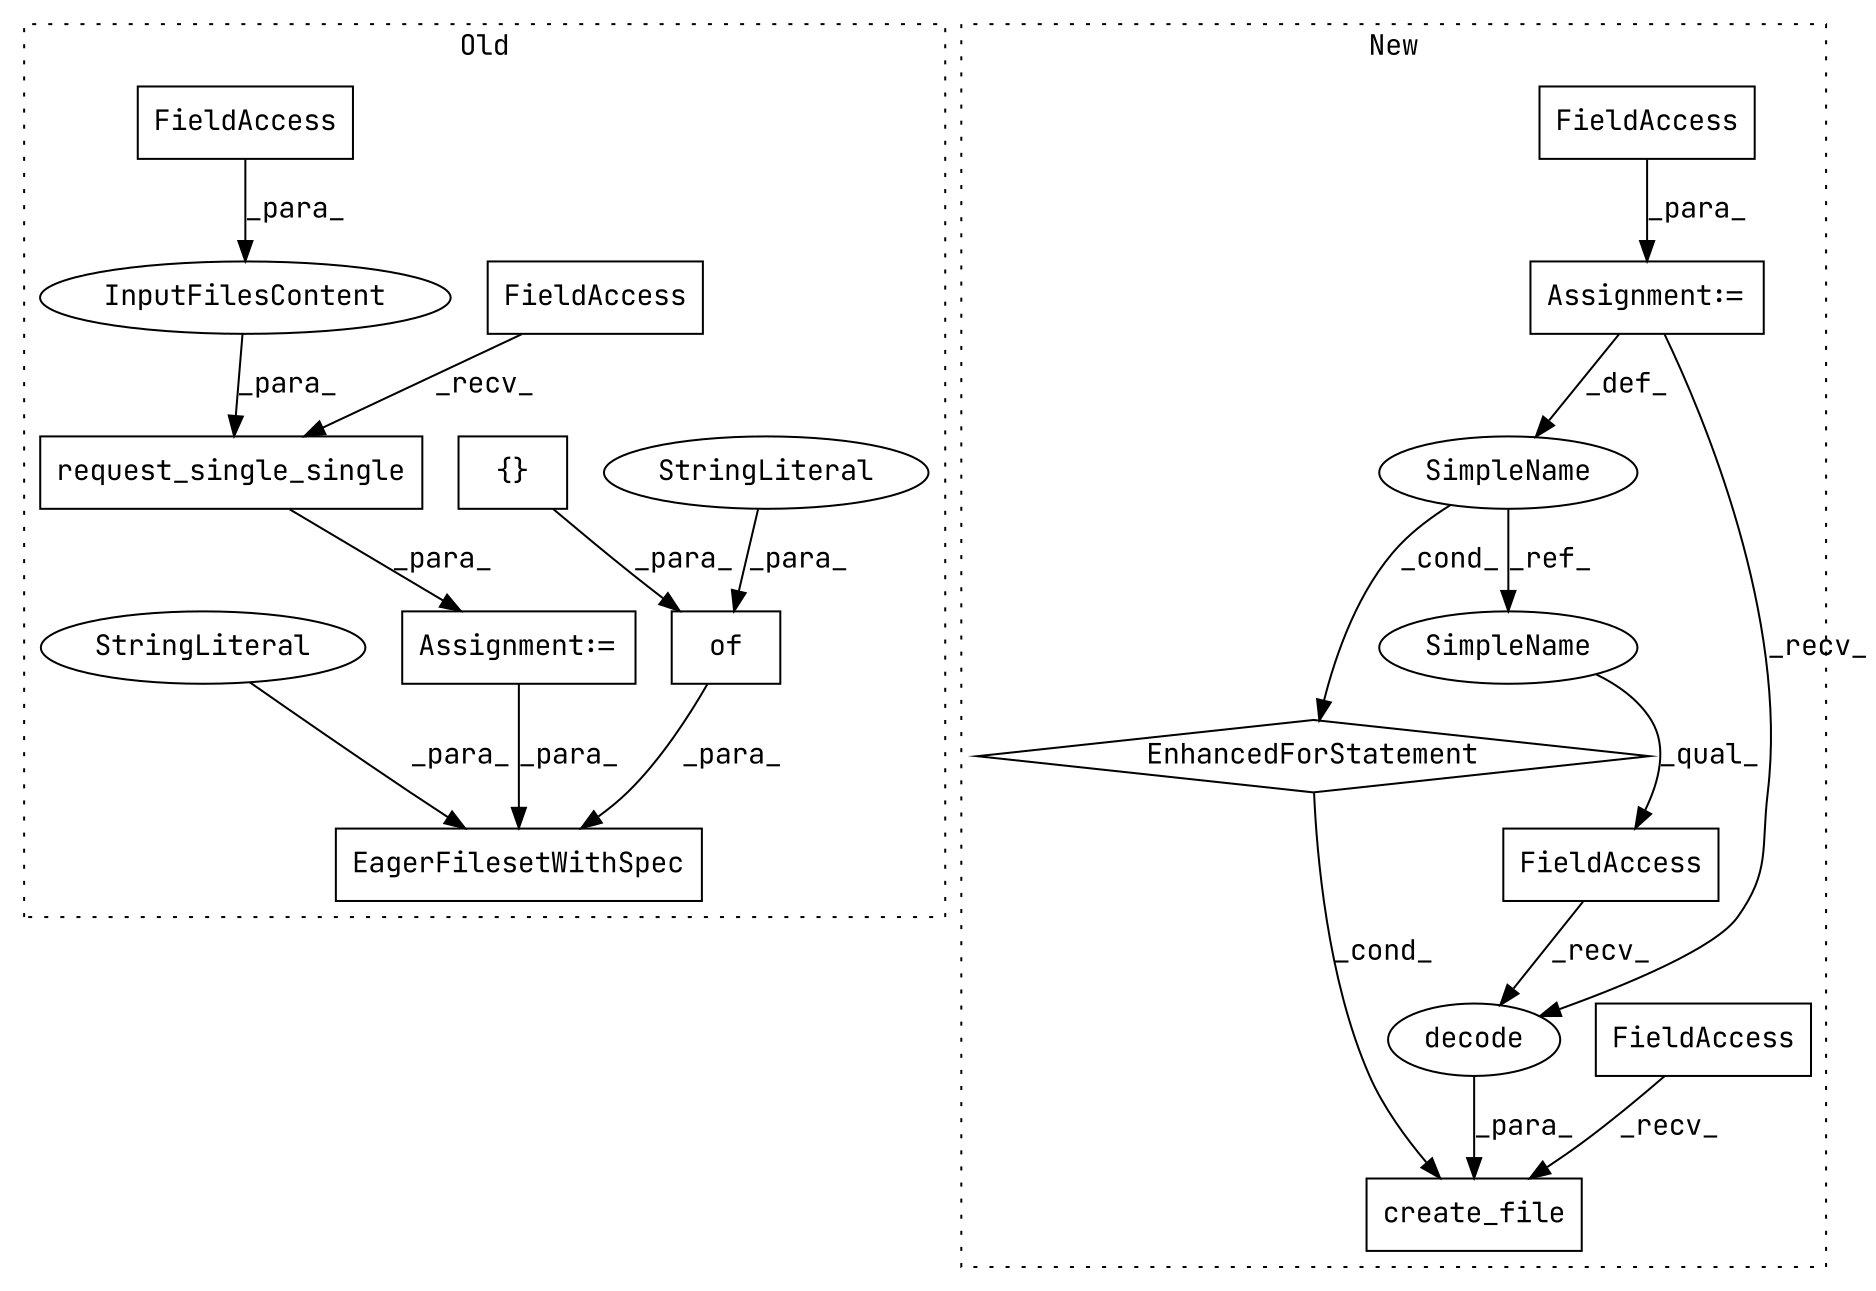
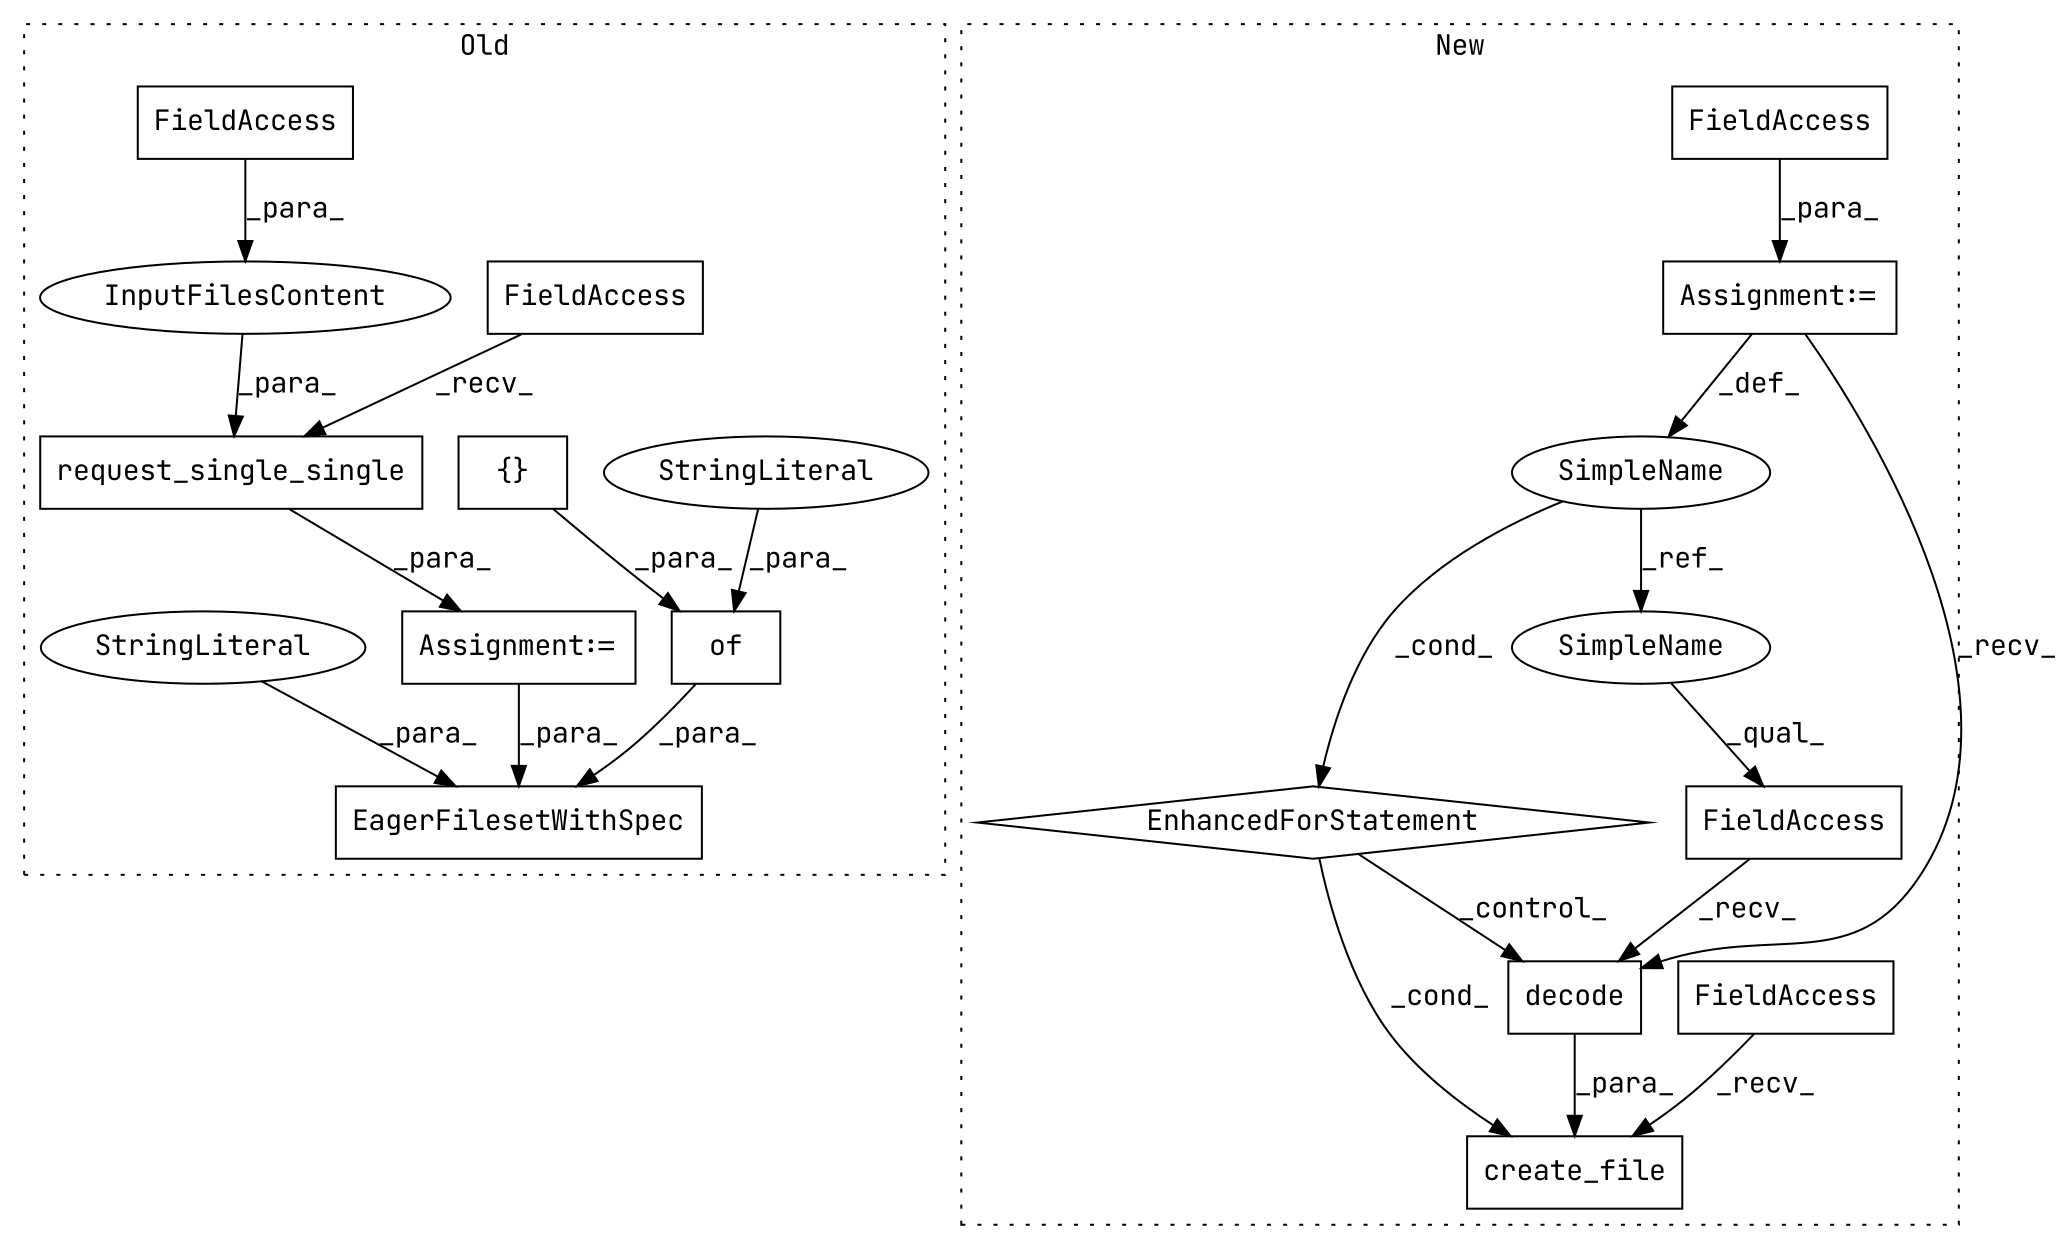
edge "EnhancedForStatement" -> "decode": added, label "_control_"
node "decode": shape ellipse -> box
